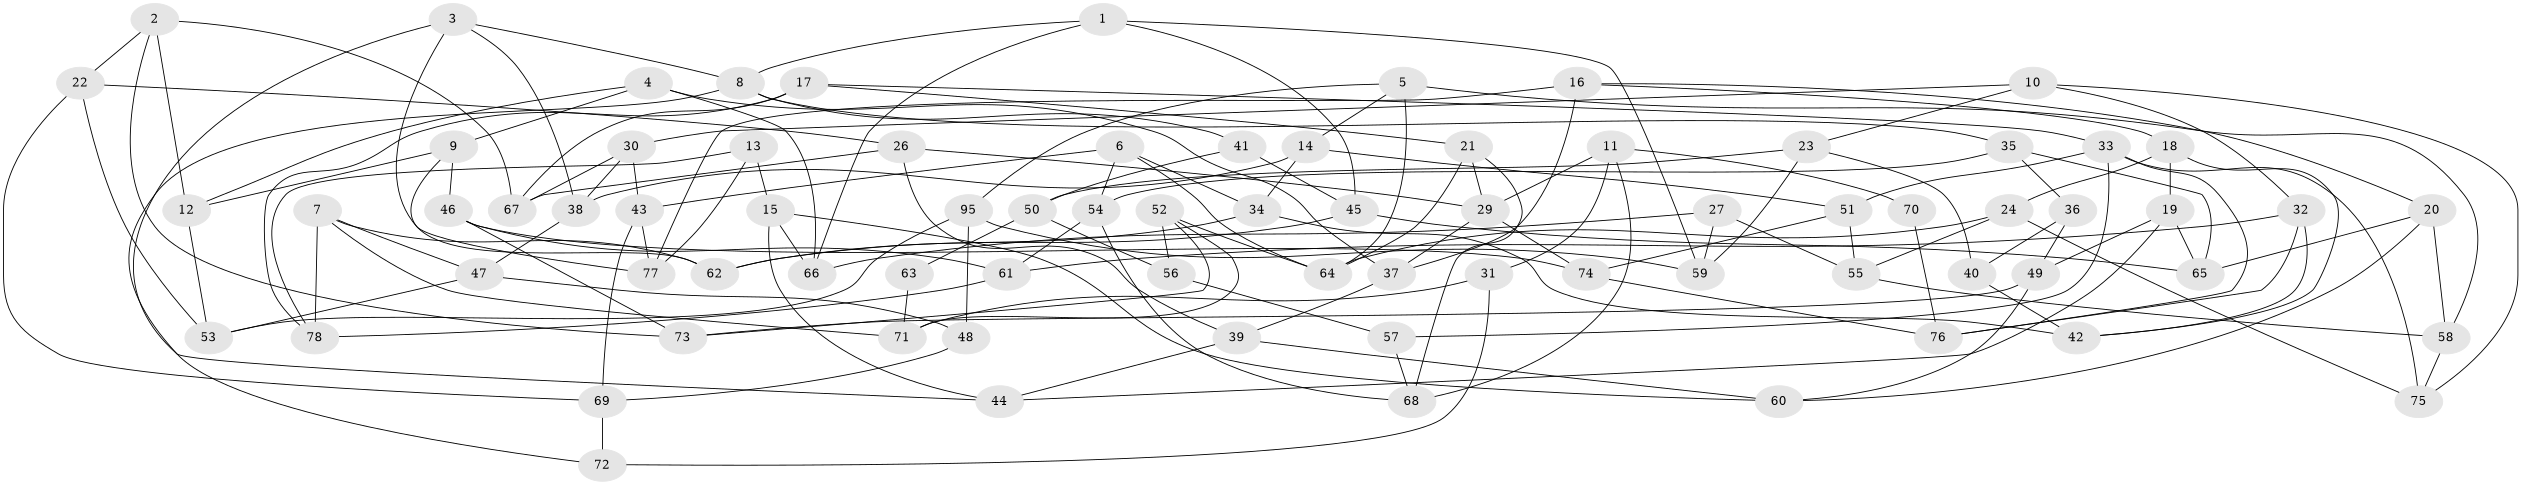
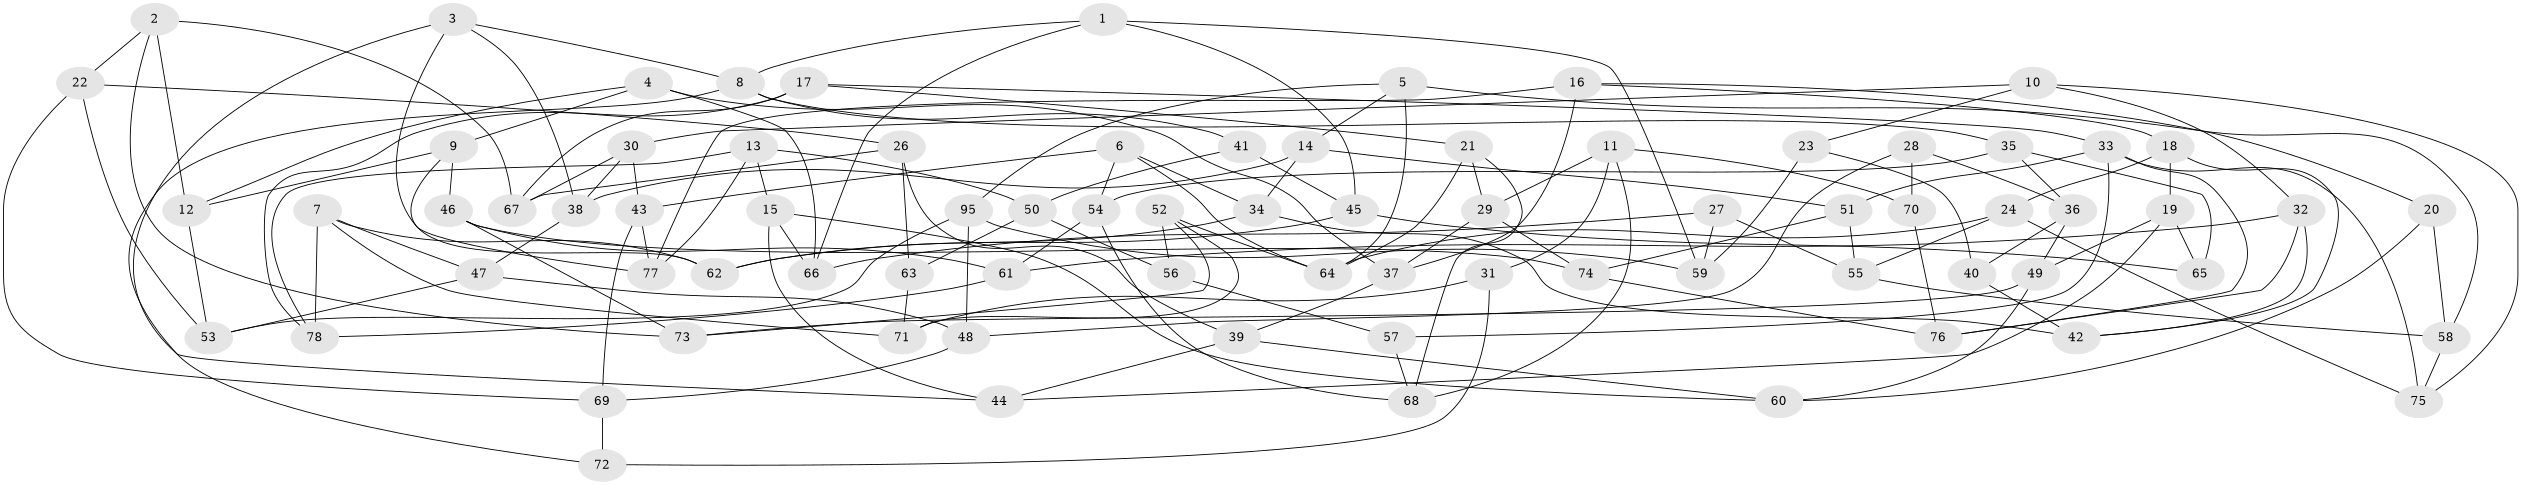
node "28": added
edge "23" -- "50": now "13" -- "50"
edge "26" -- "29": now "26" -- "63"
edge "20" -- "65": removed
